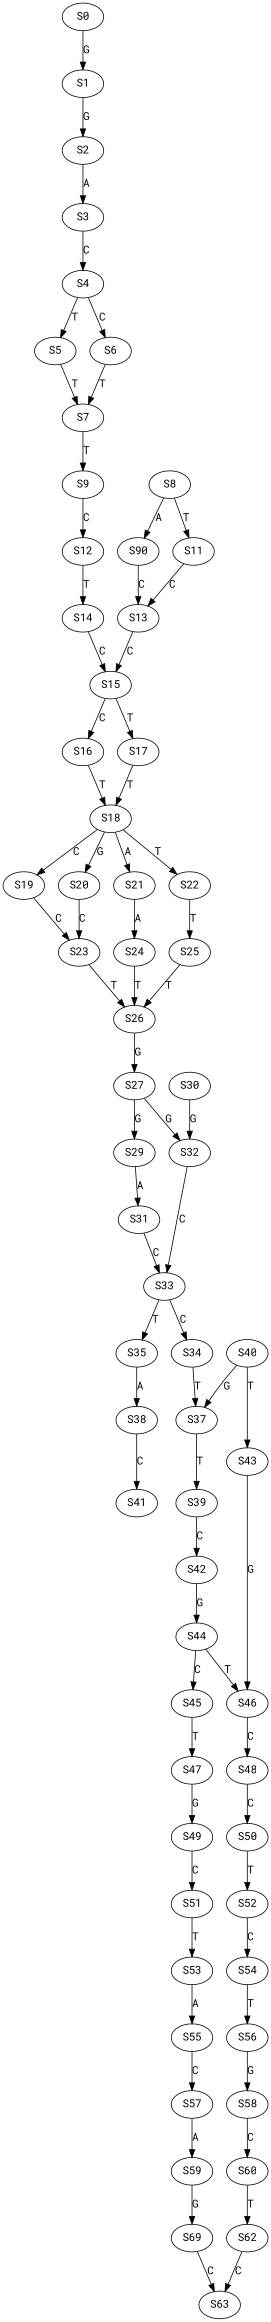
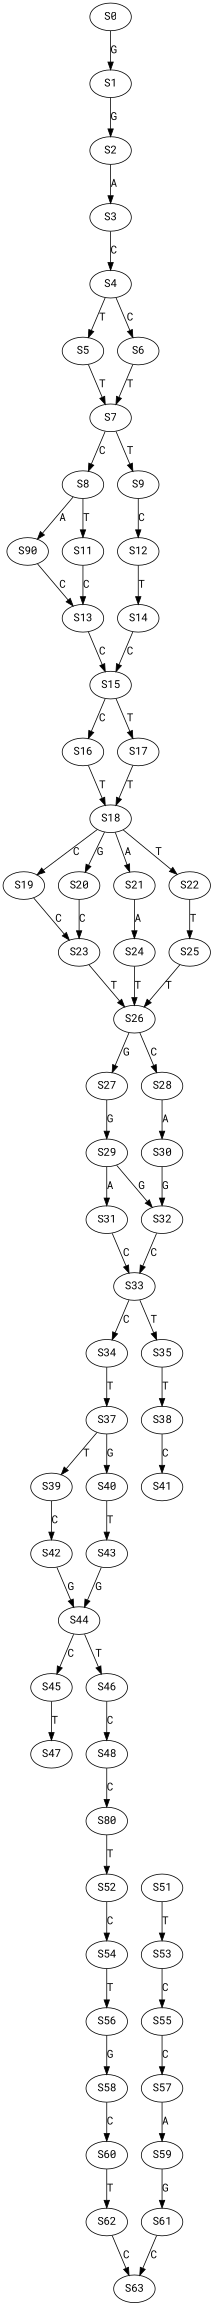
edge "S7" -> "S8": added, label "C"
node "S28": added
edge "S27" -> "S32": now "S29" -> "S32"
edge "S40" -> "S37": reversed
edge "S35" -> "S38": label "A" -> "T"
edge "S43" -> "S46": now "S43" -> "S44"
node "S49": removed
node "S50": label "S50" -> "S80"
edge "S53" -> "S55": label "A" -> "C"
node "S69": label "S69" -> "S61"
